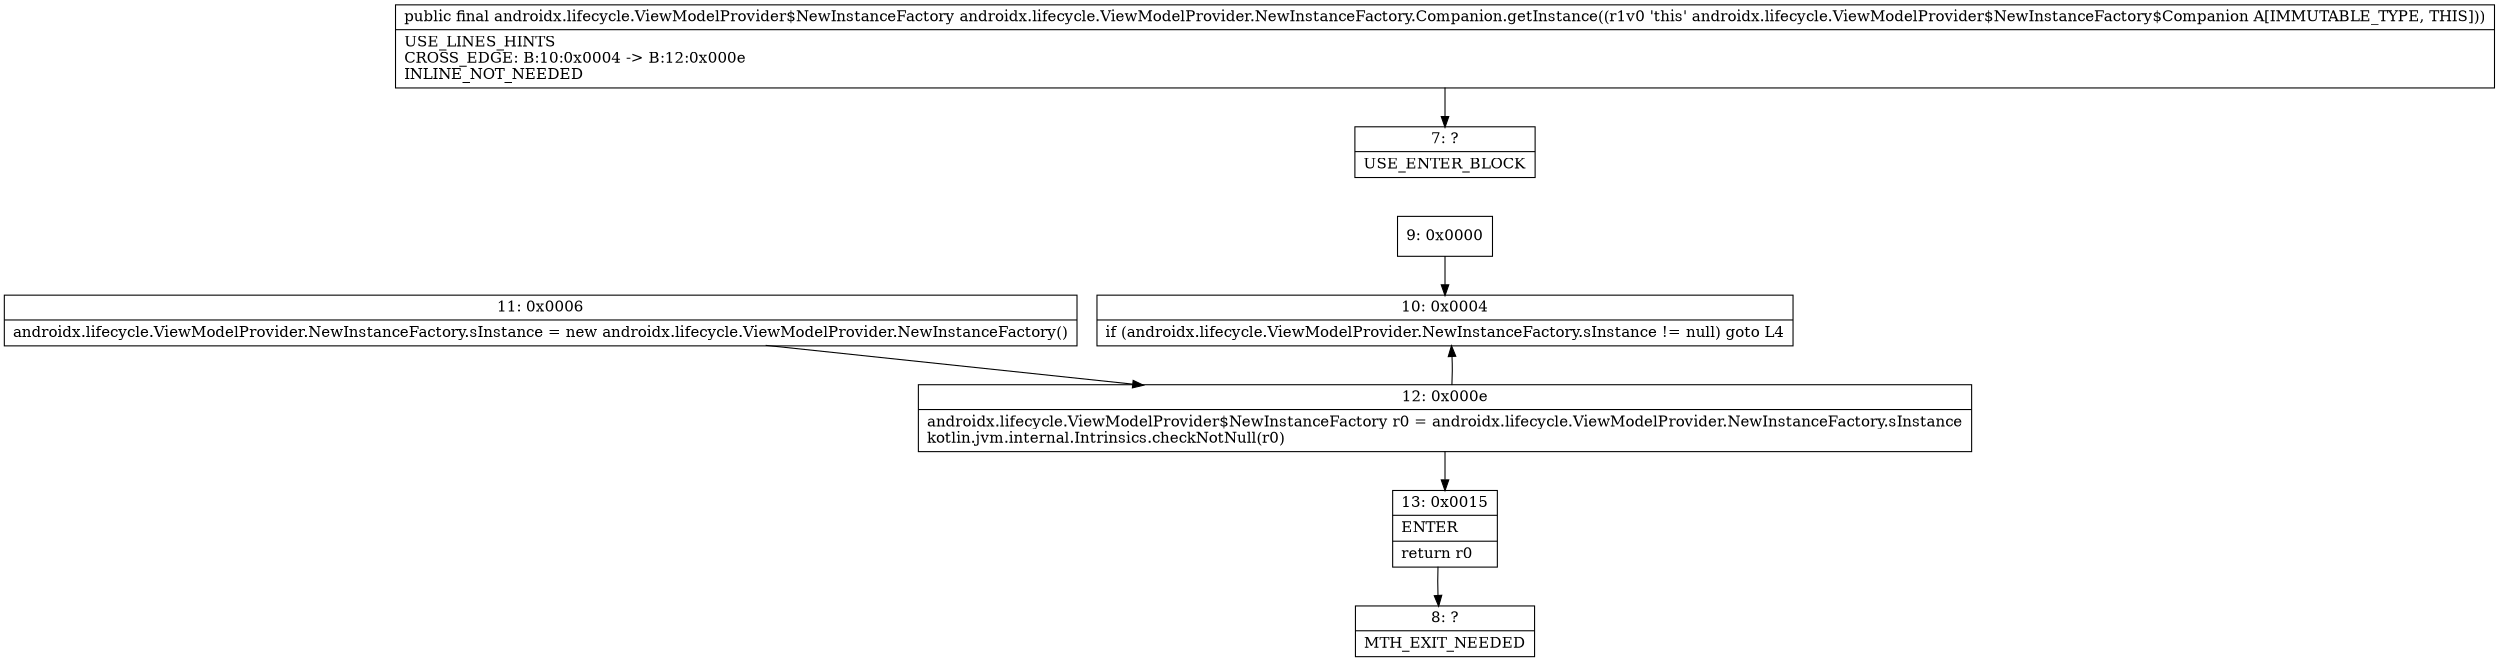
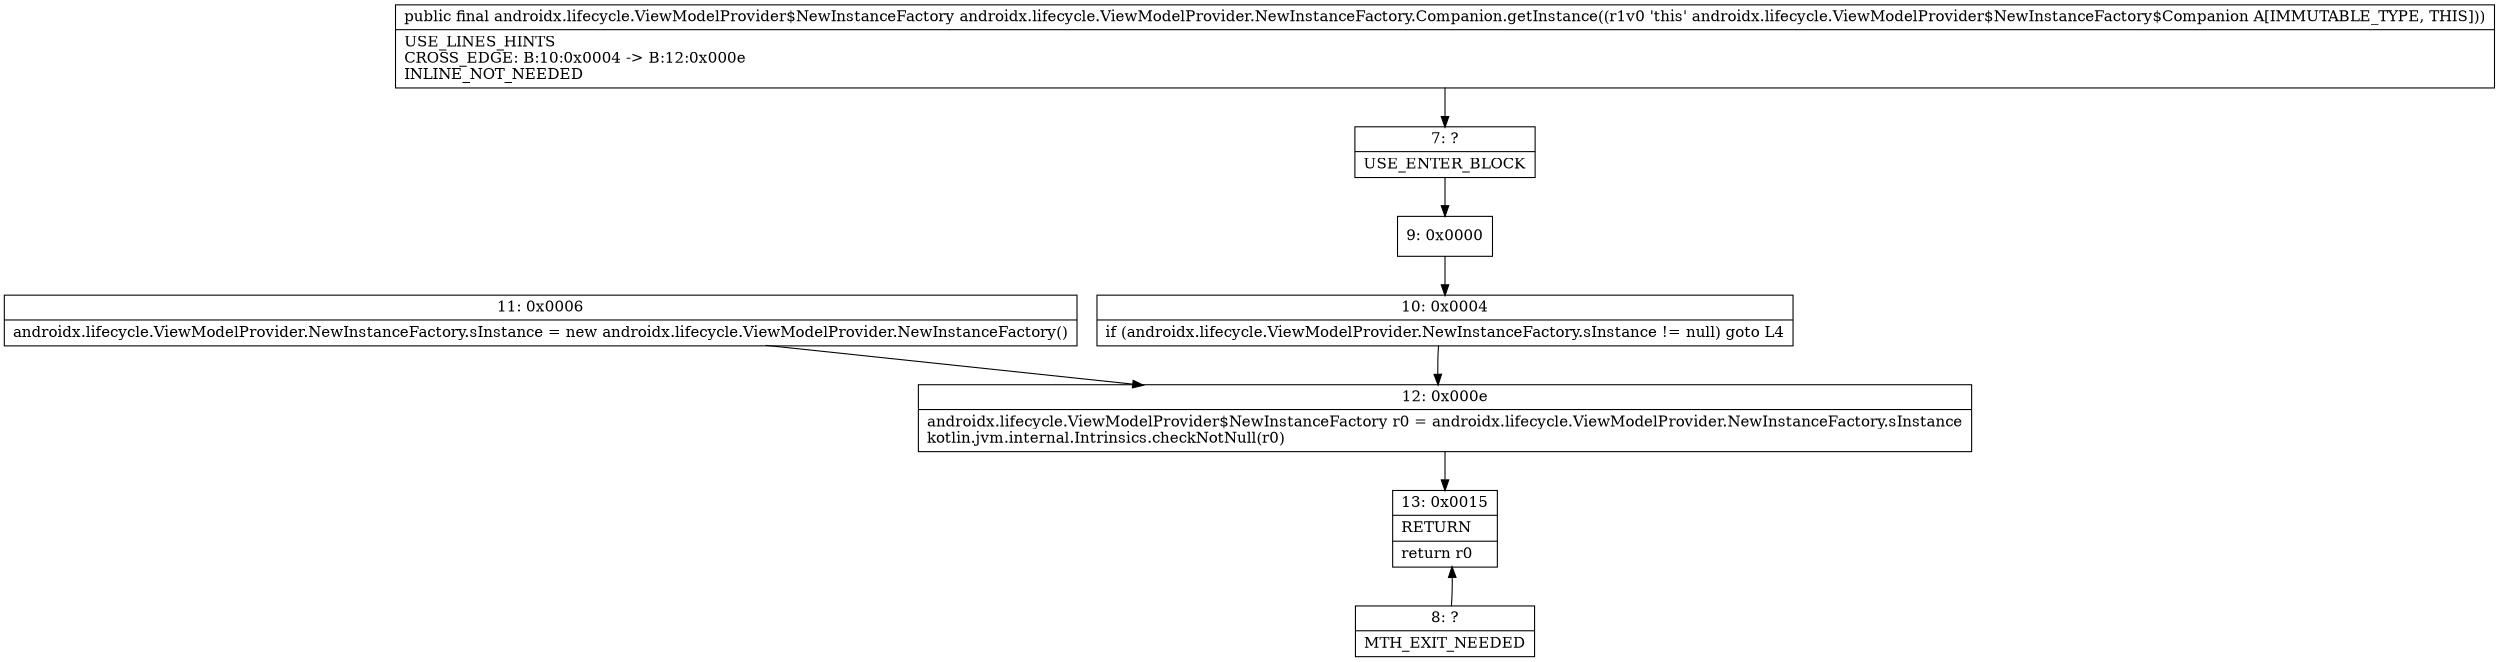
edge "7: ?" -> "9: 0x0000": added
edge "12: 0x000e" -> "10: 0x0004": reversed
node "13: 0x0015": text "ENTER" -> "RETURN"
edge "13: 0x0015" -> "8: ?": reversed
